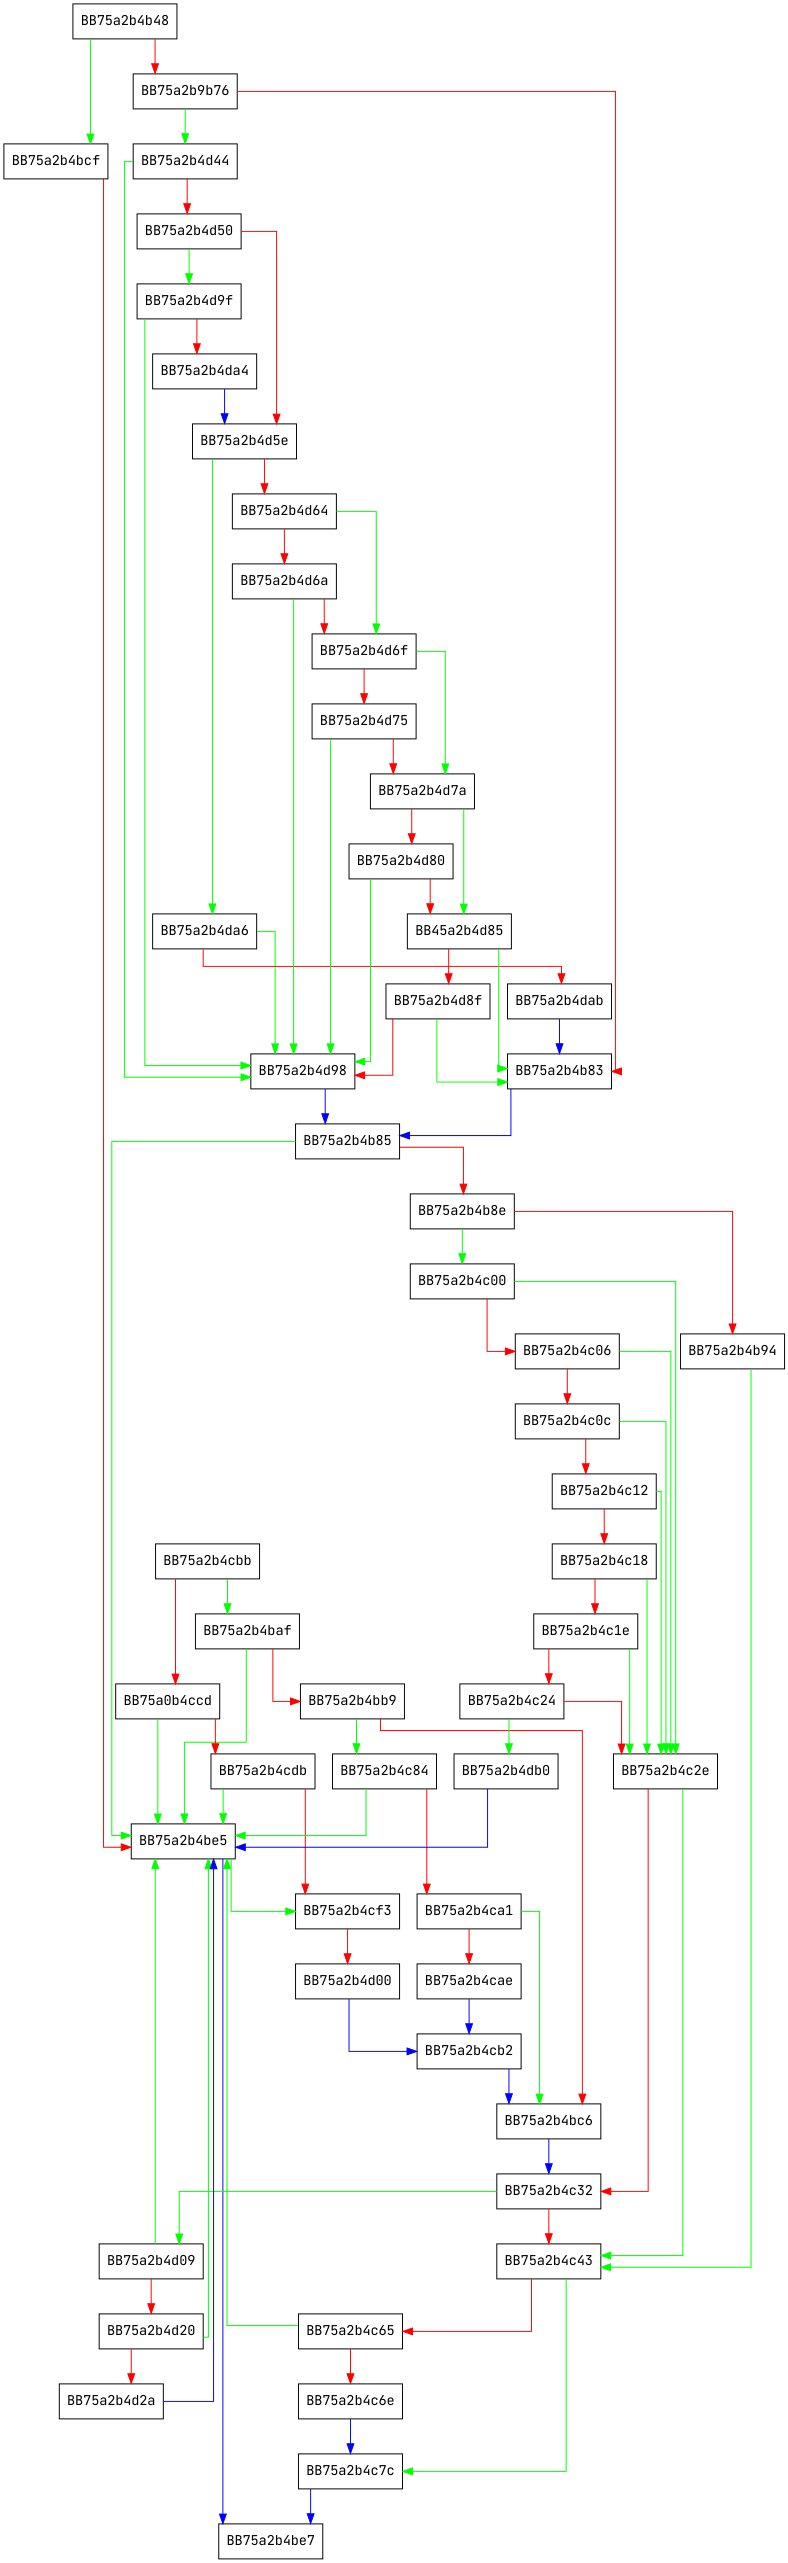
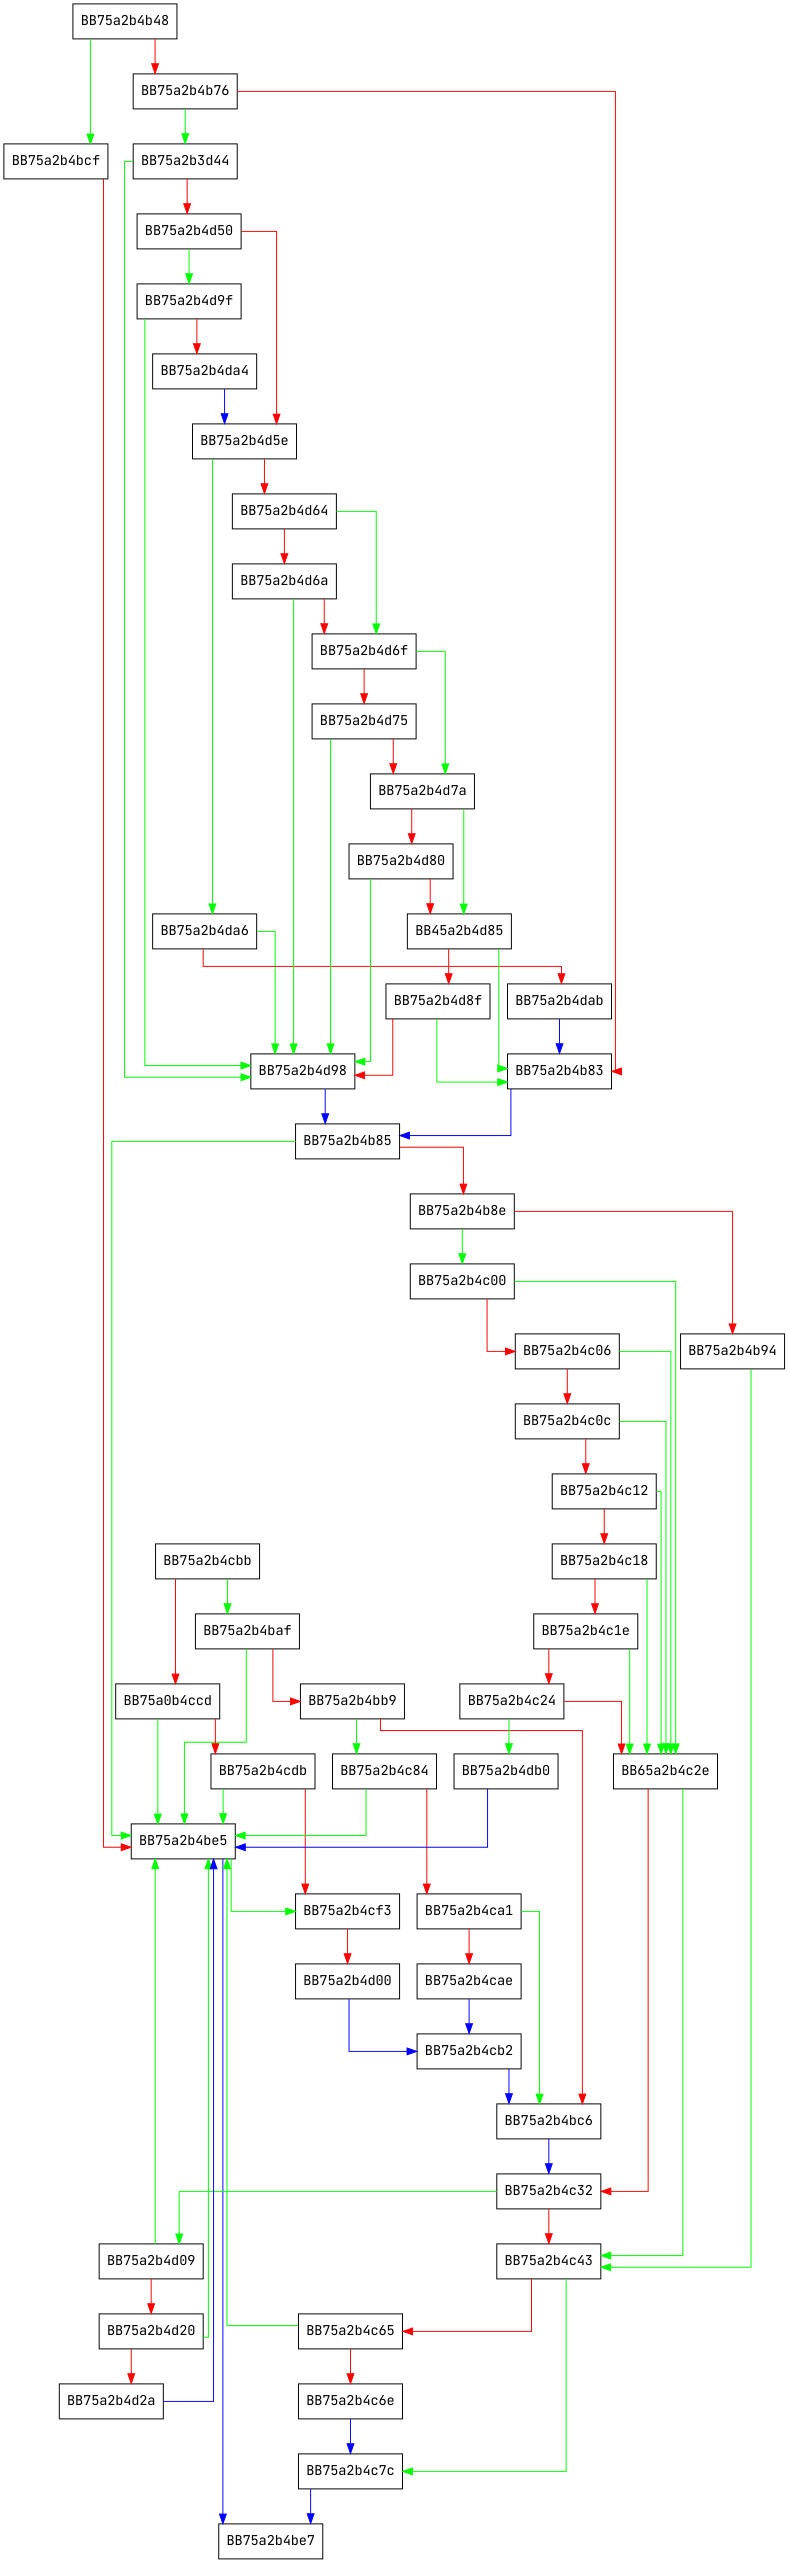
node "BB75a2b9b76": label "BB75a2b9b76" -> "BB75a2b4b76"
node "BB75a2b4d44": label "BB75a2b4d44" -> "BB75a2b3d44"
node "BB75a2b4c2e": label "BB75a2b4c2e" -> "BB65a2b4c2e"
